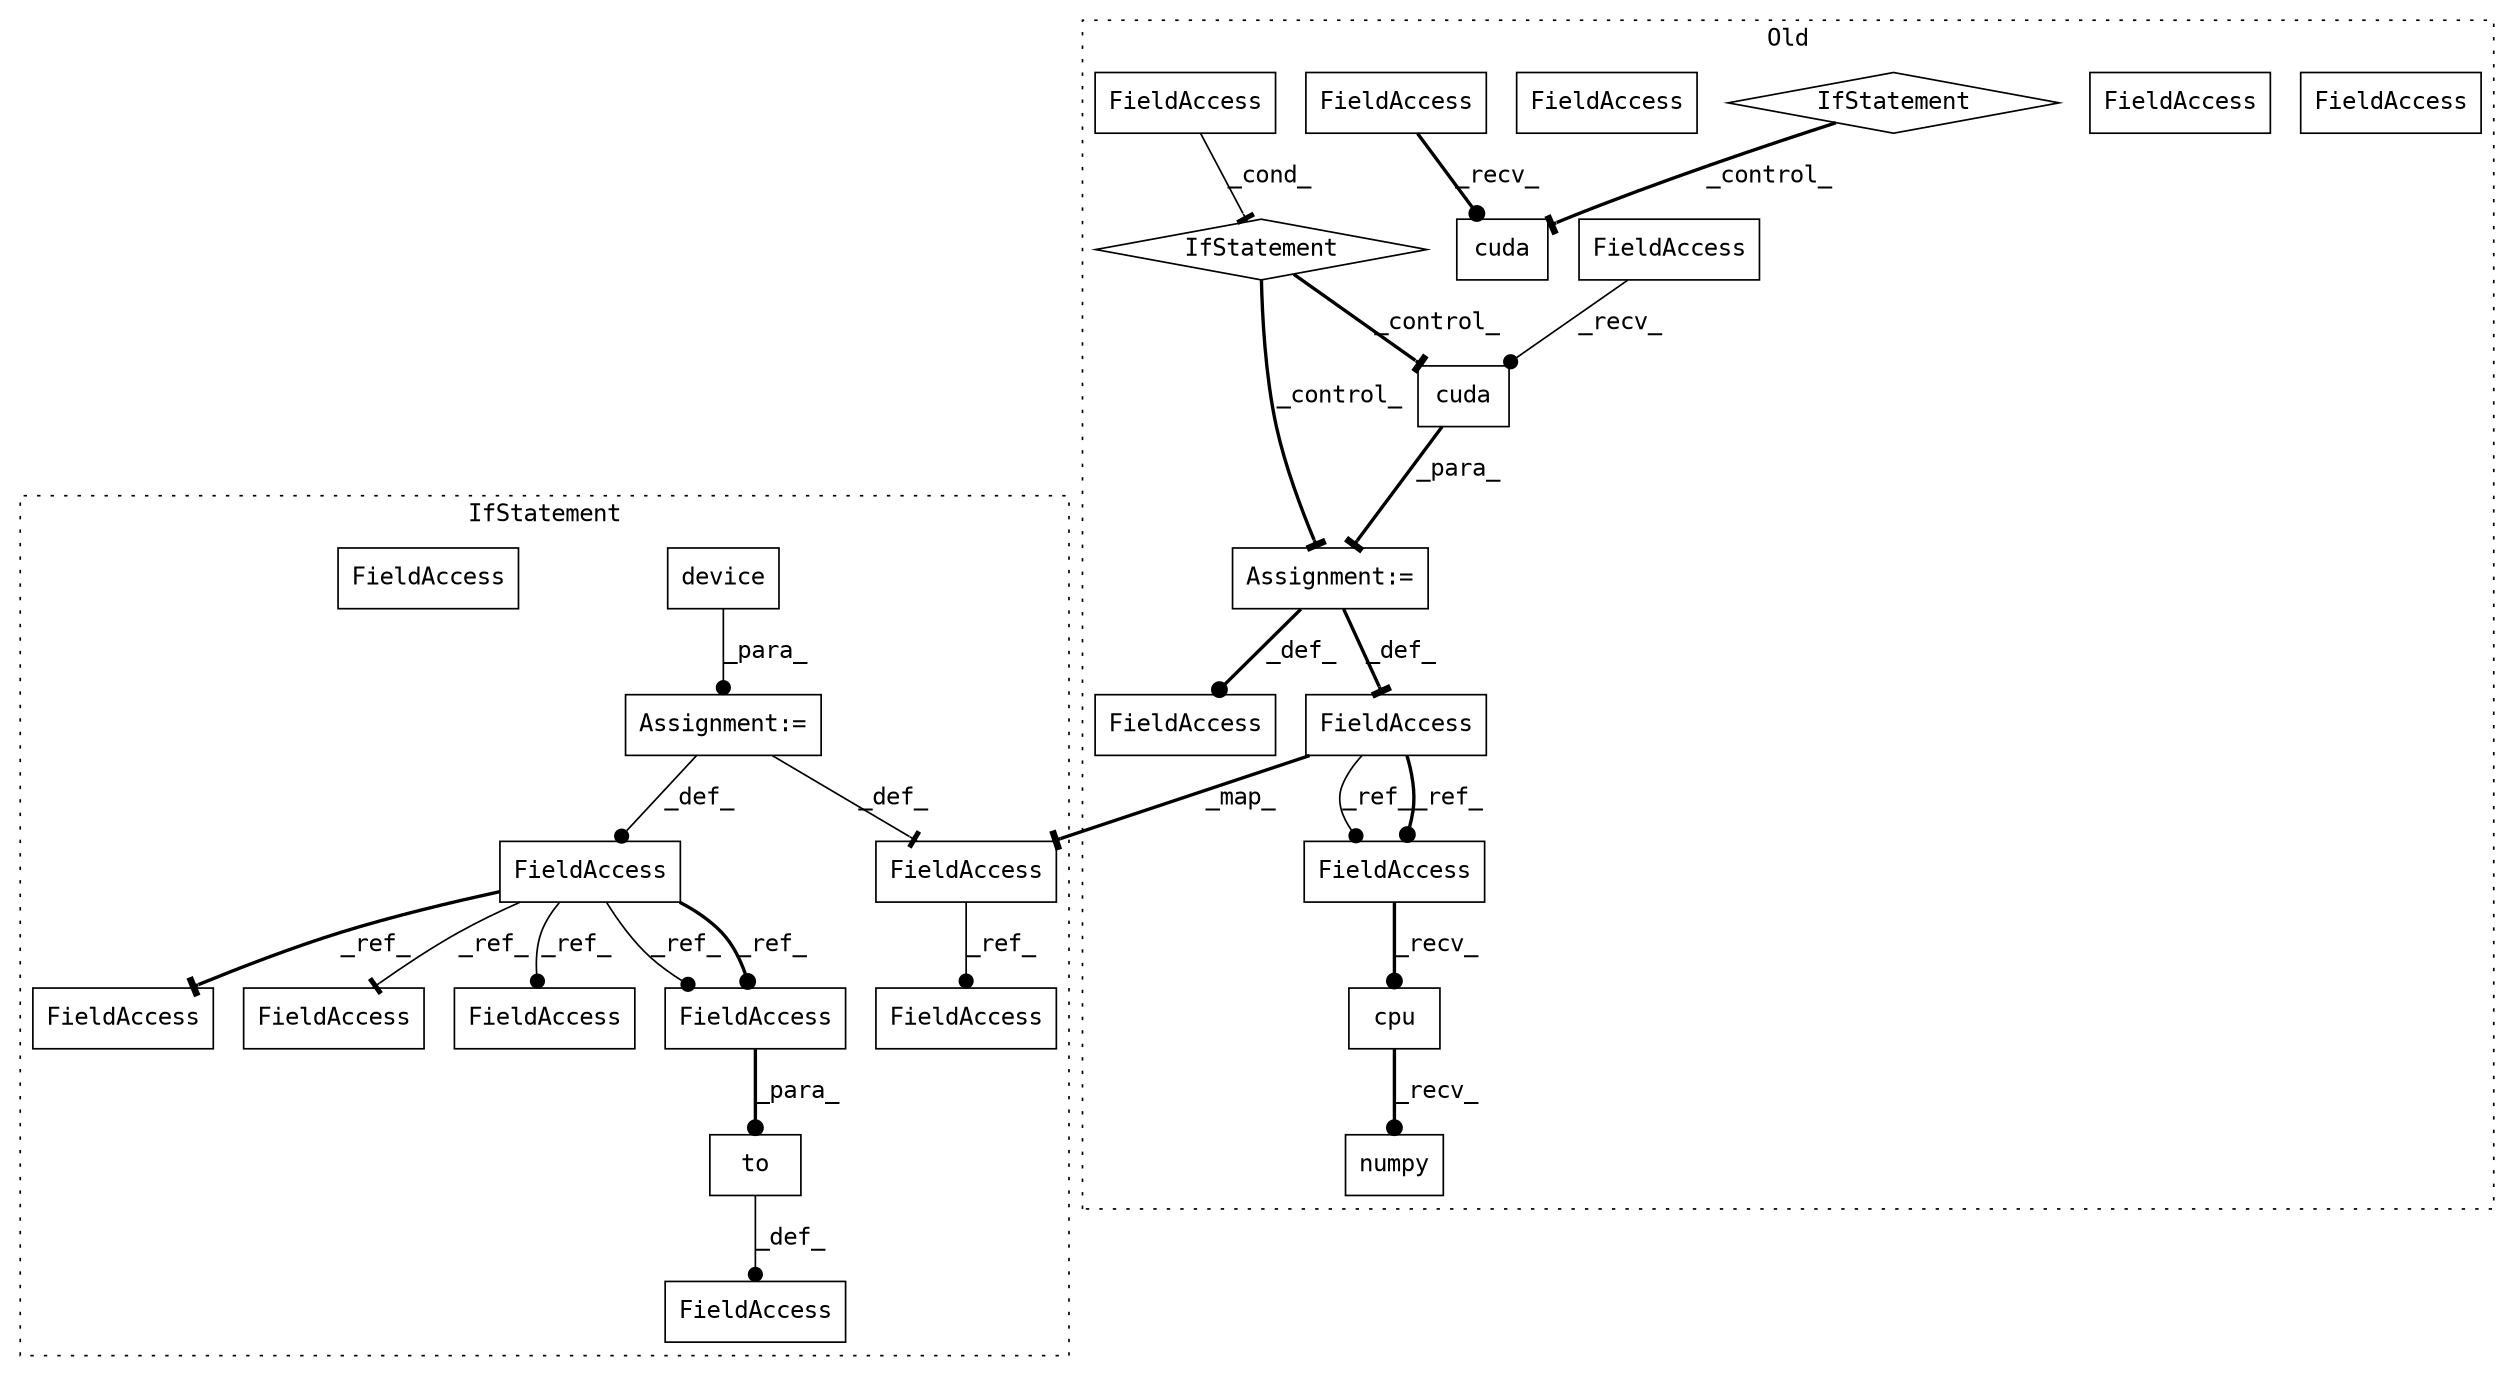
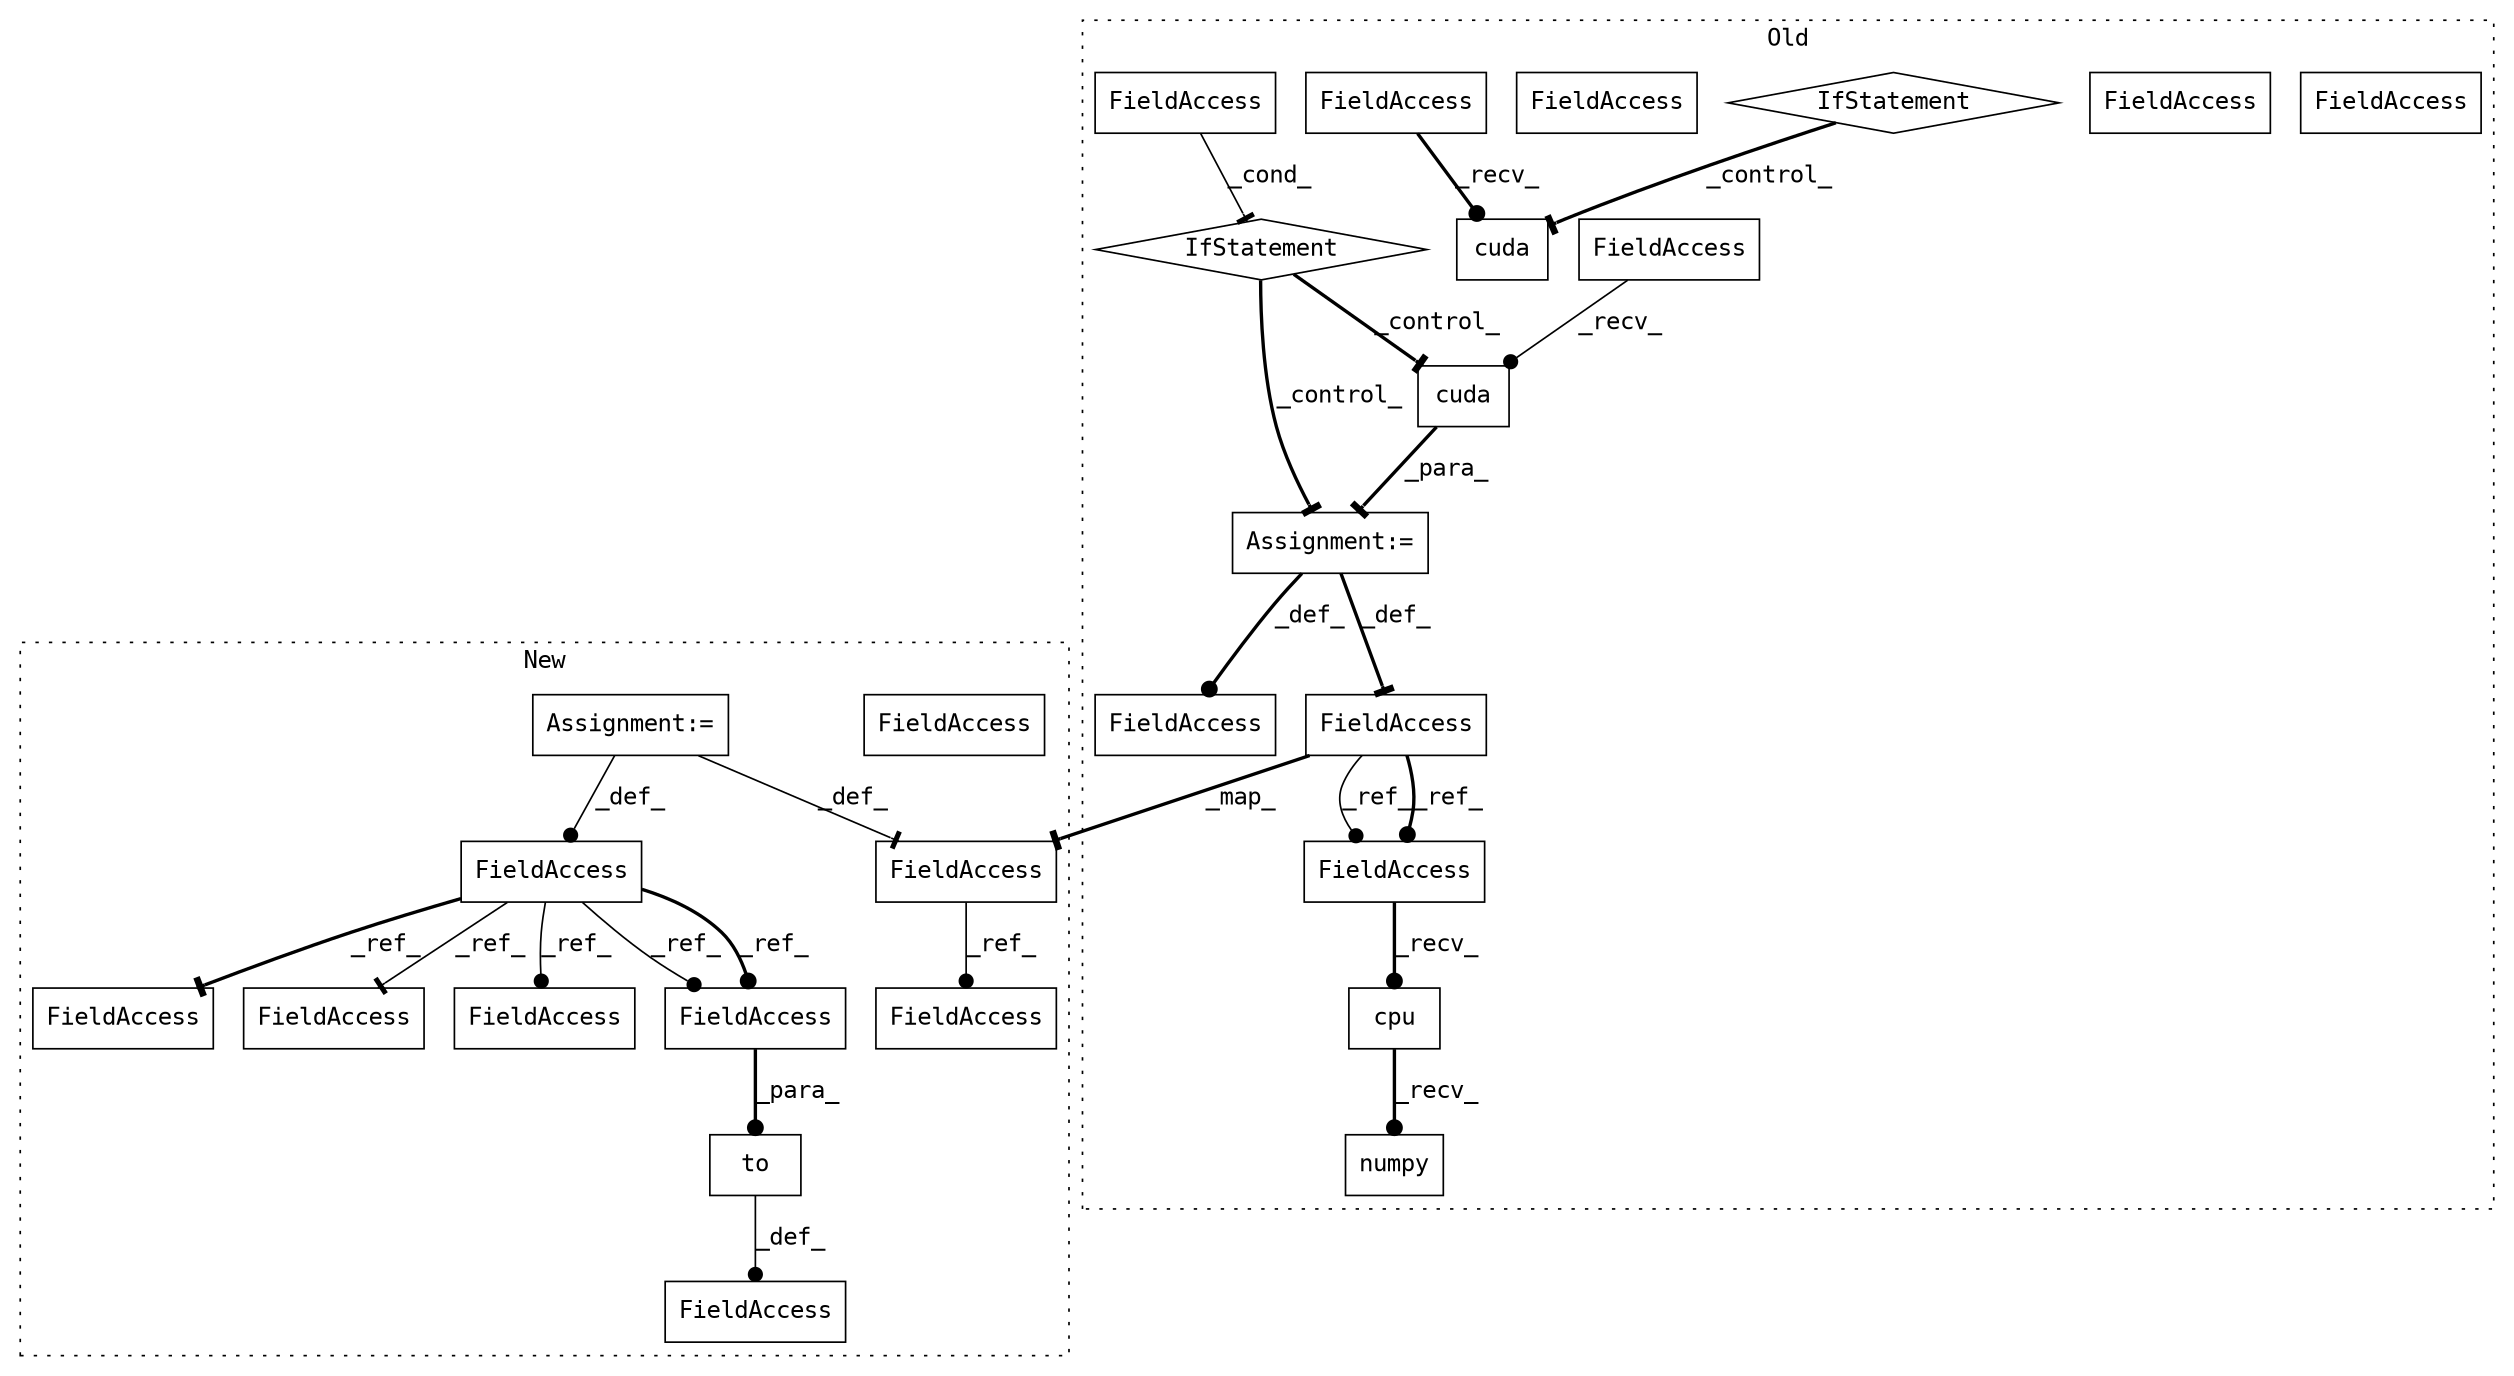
cluster "IfStatement": label "IfStatement" -> "New"
node "device": removed
